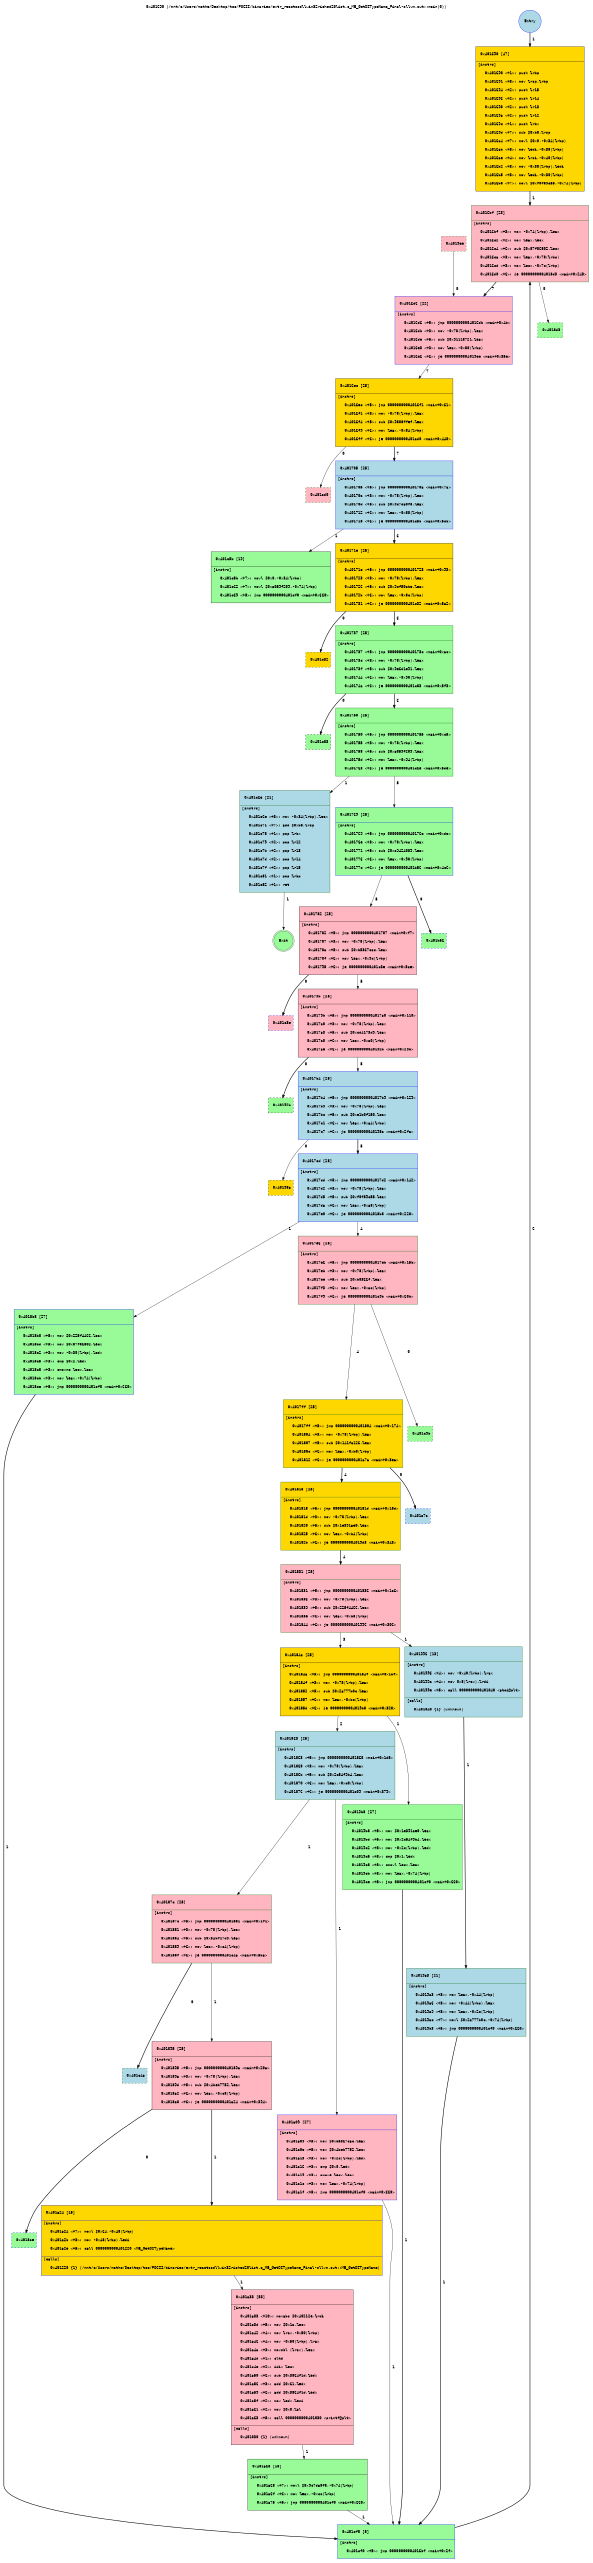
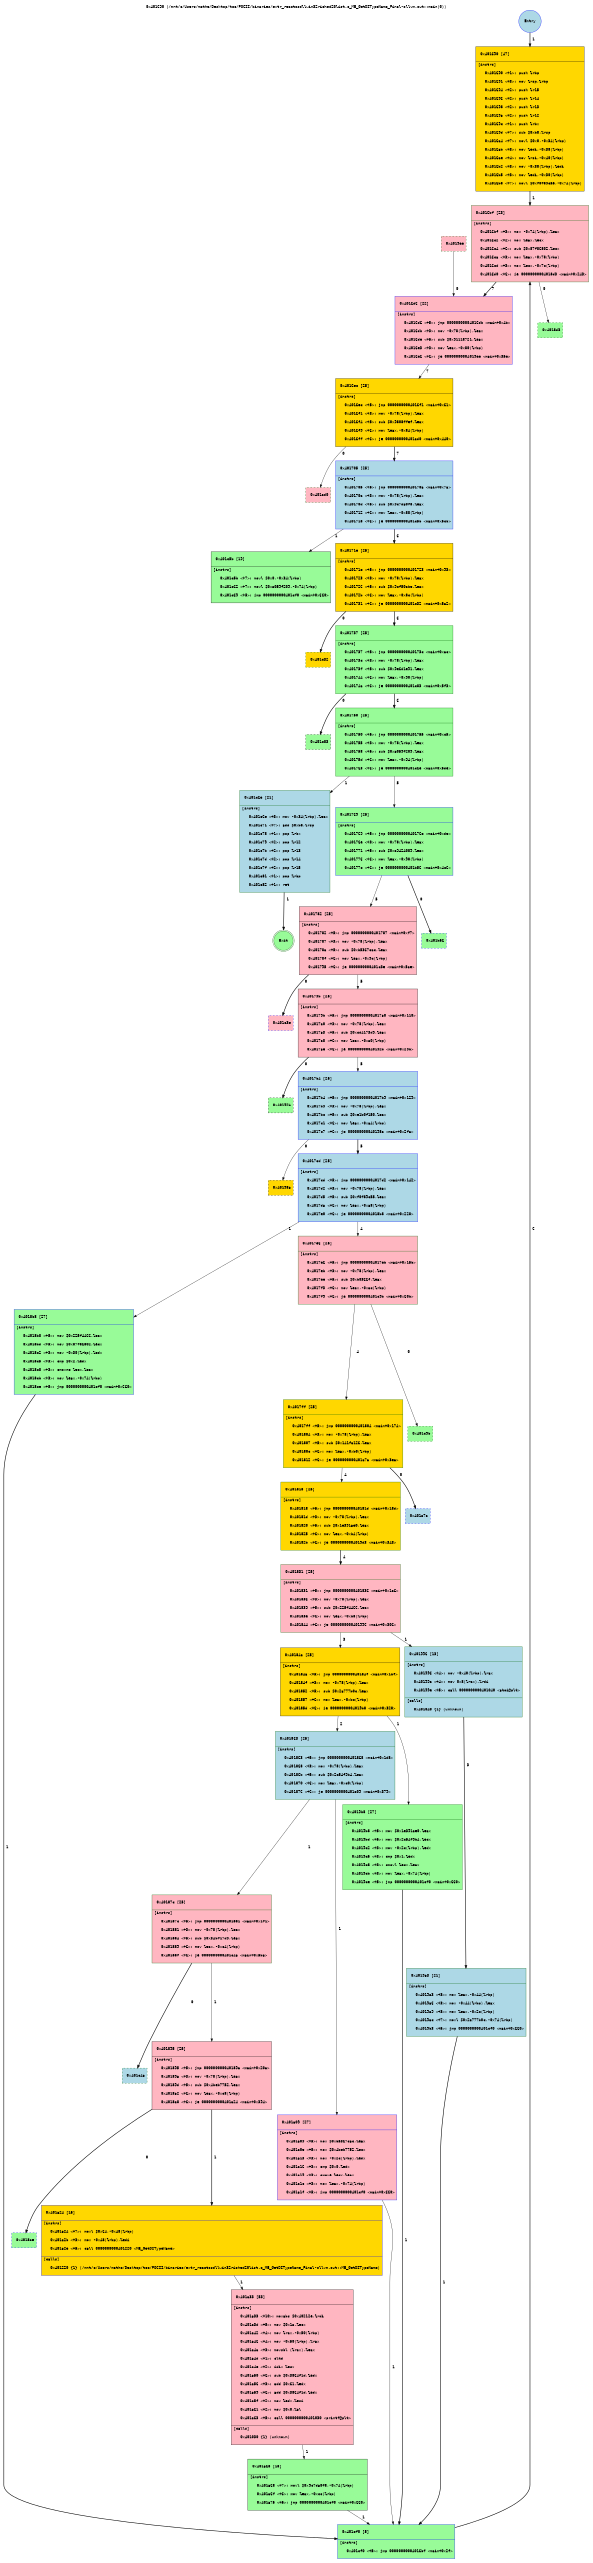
edge "0x401c6e [21]" -> "Exit": style solid -> bold
edge "0x4017ff [25]" -> "0x401818 [25]": style bold -> solid
edge "0x401996 [13]" -> "0x4019a3 [21]": label " 1" -> " 3"
